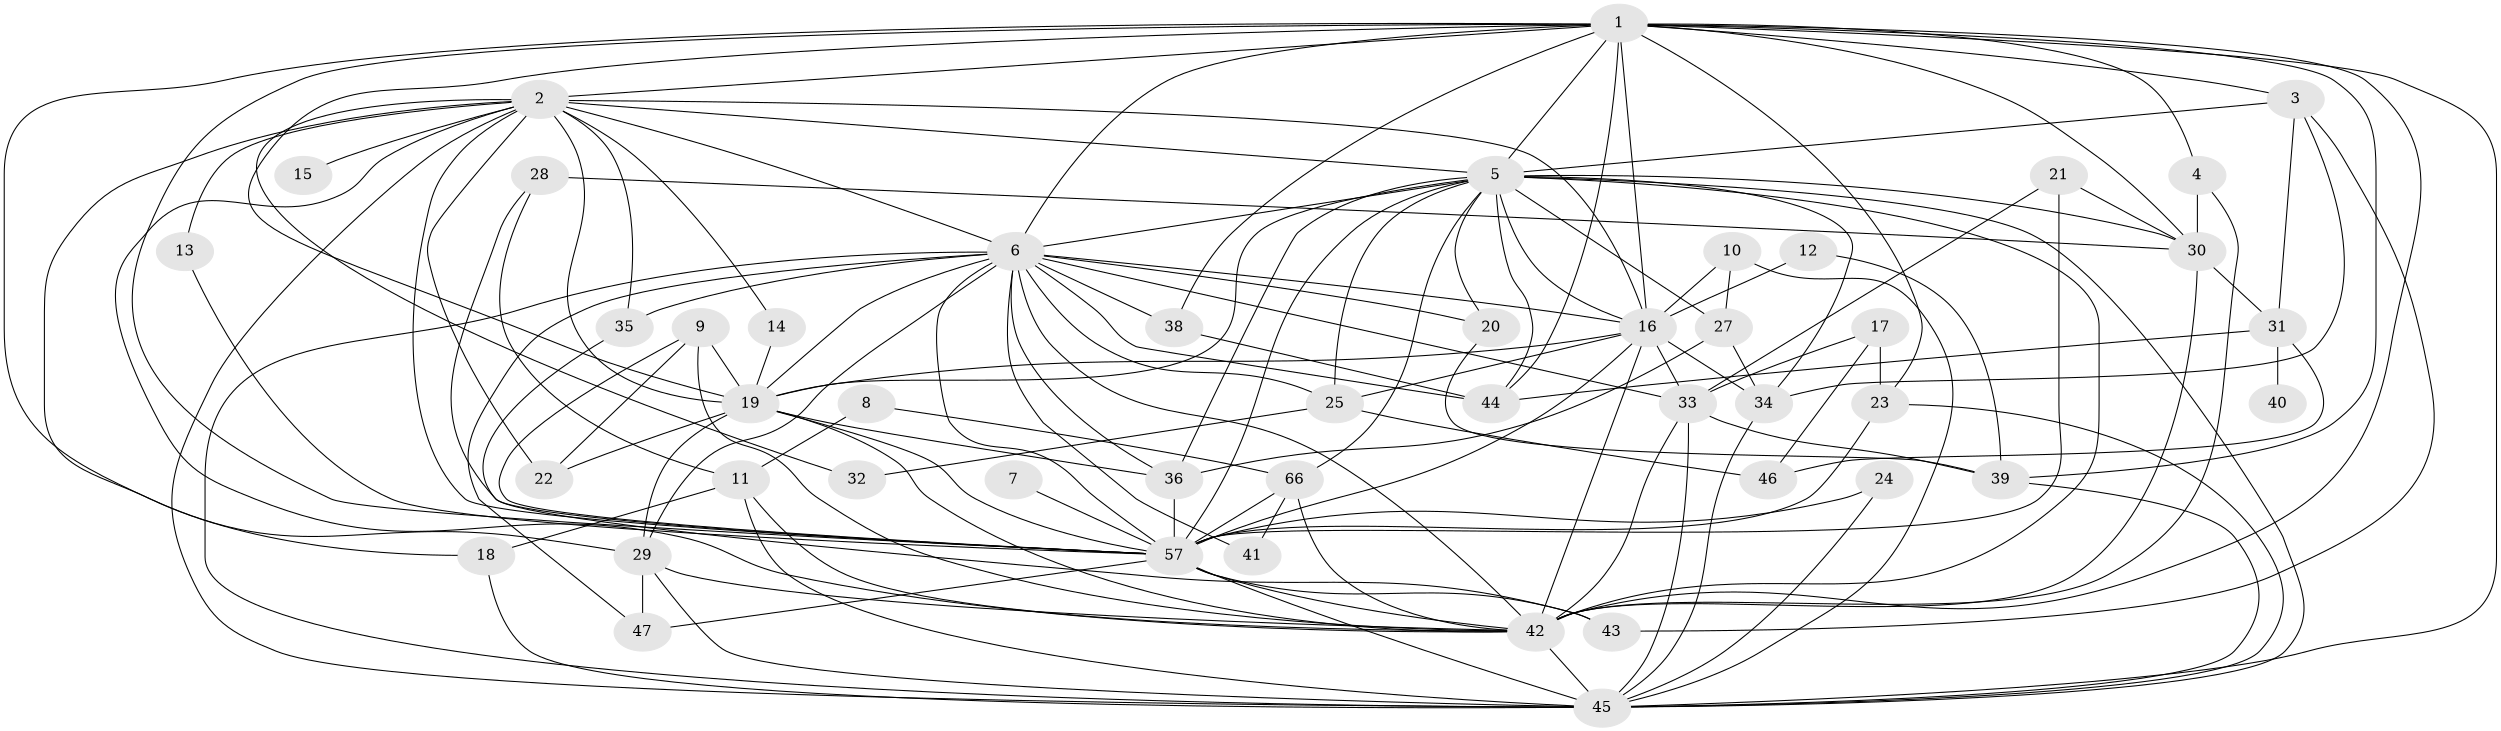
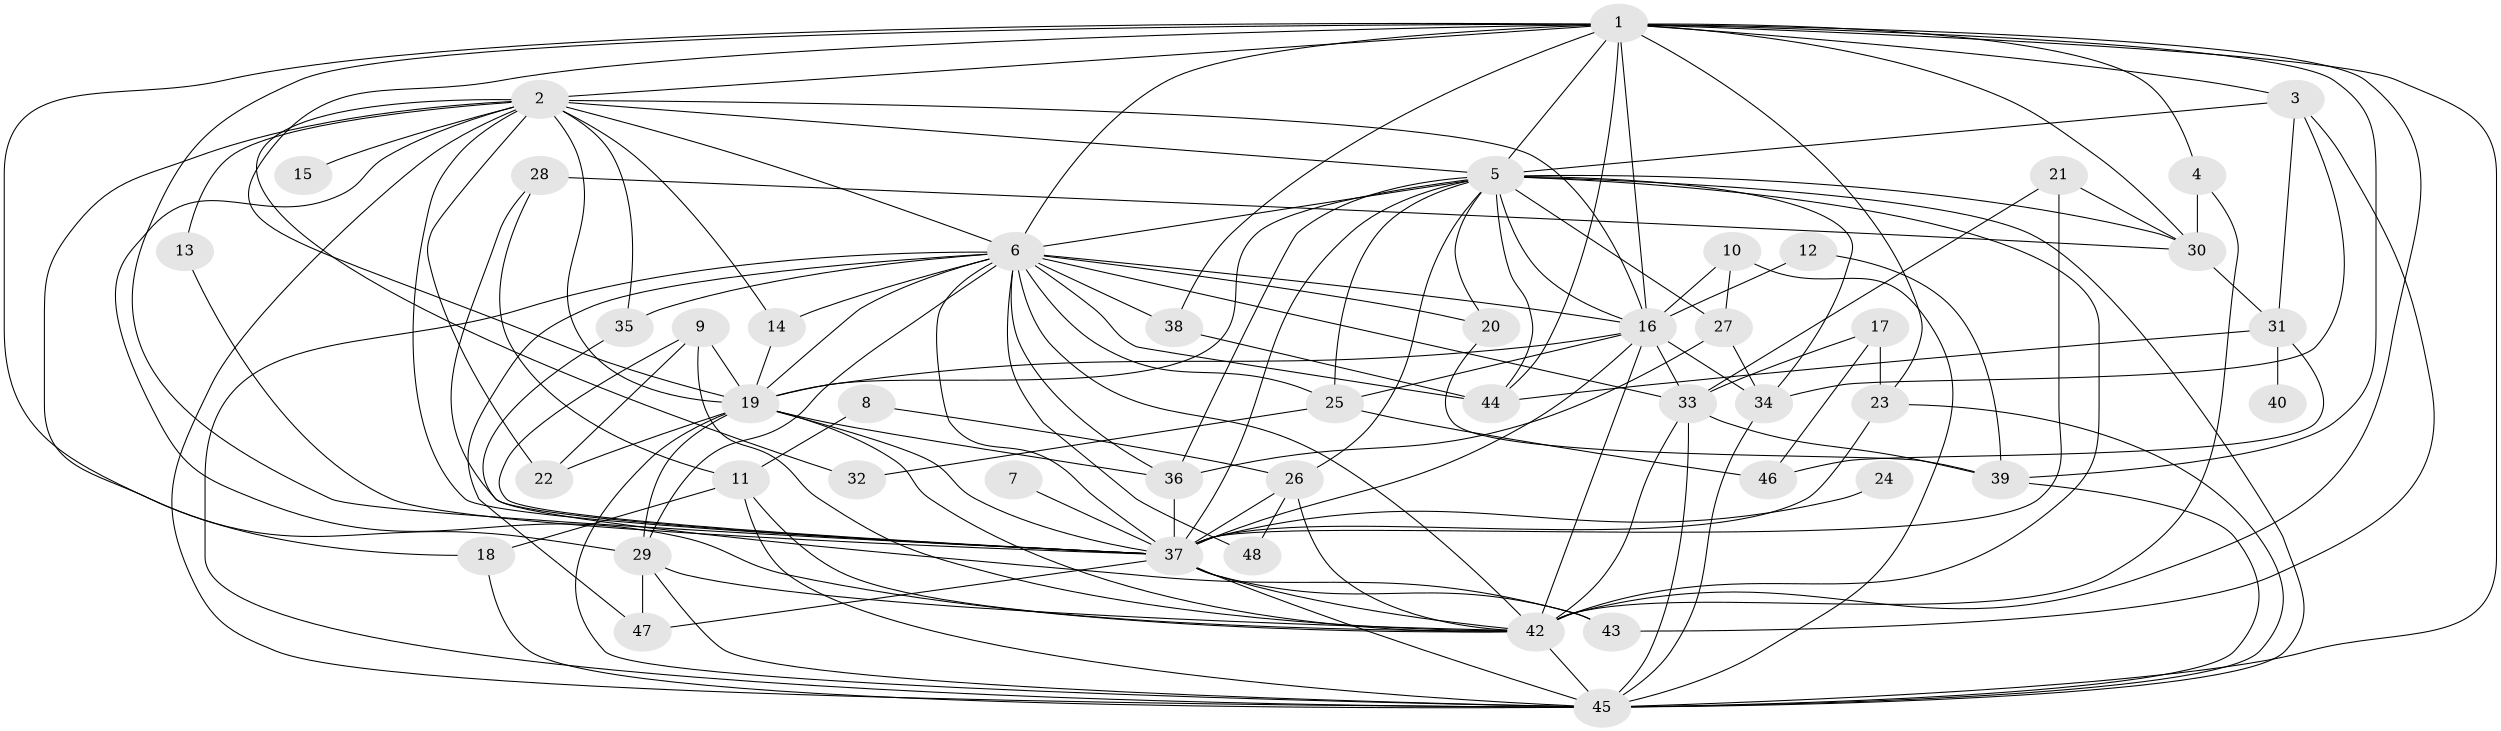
edge "6" -- "14": added
node "66": label "66" -> "26"
node "57": label "57" -> "37"
node "41": label "41" -> "48"
edge "30" -- "42": removed
edge "24" -- "45": now "19" -- "45"
